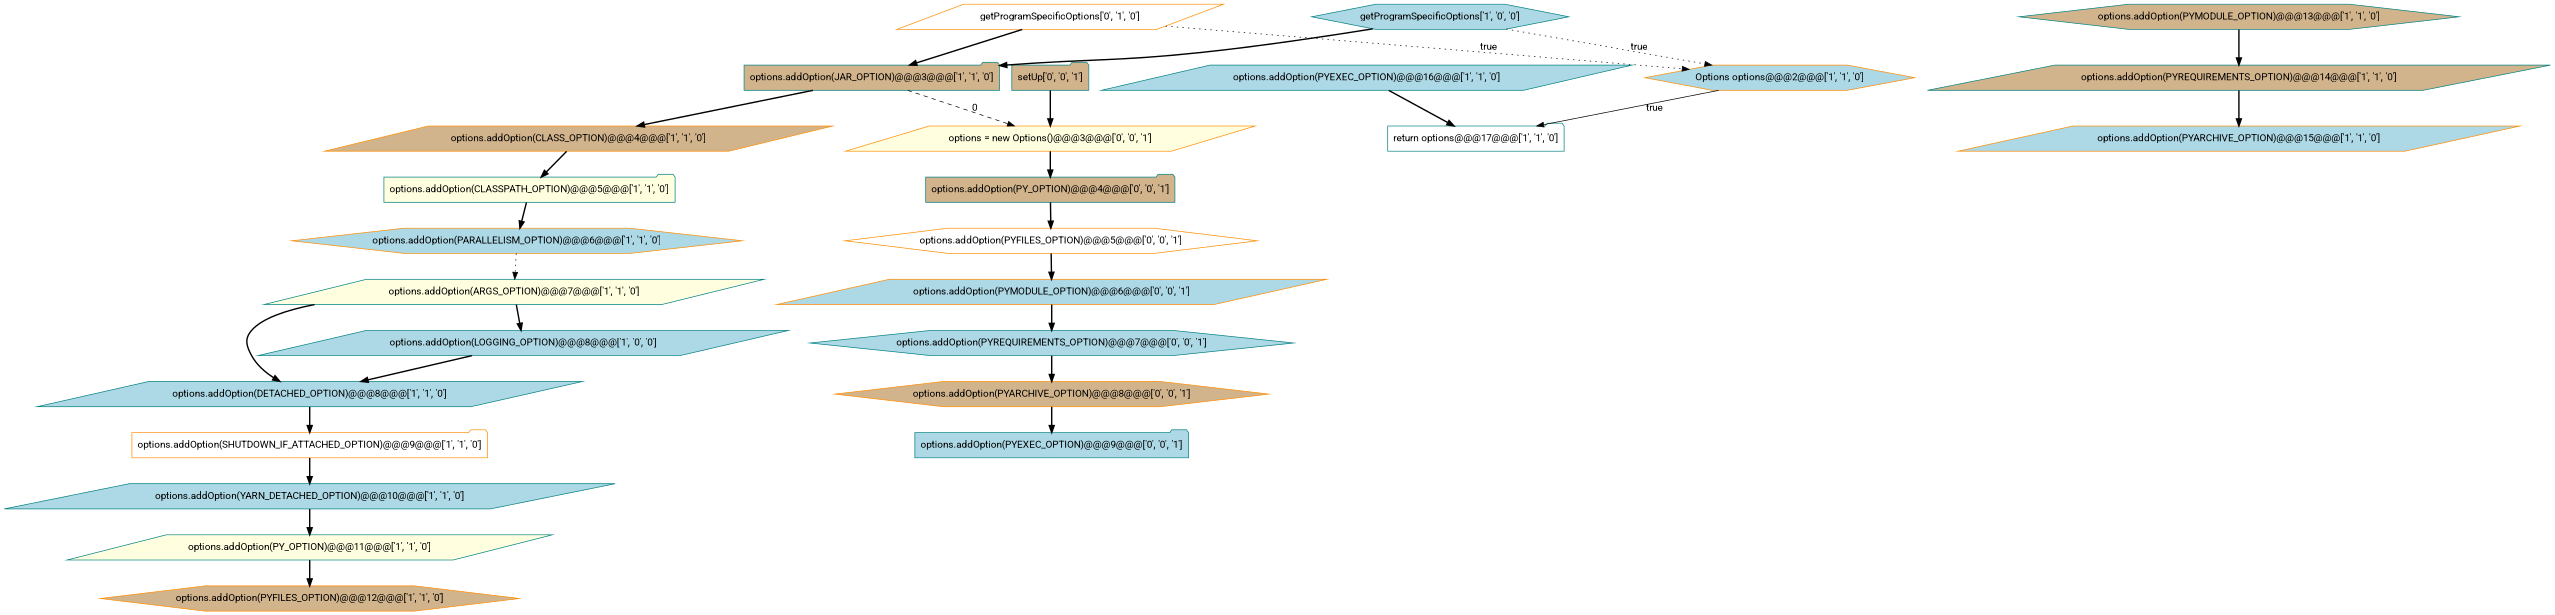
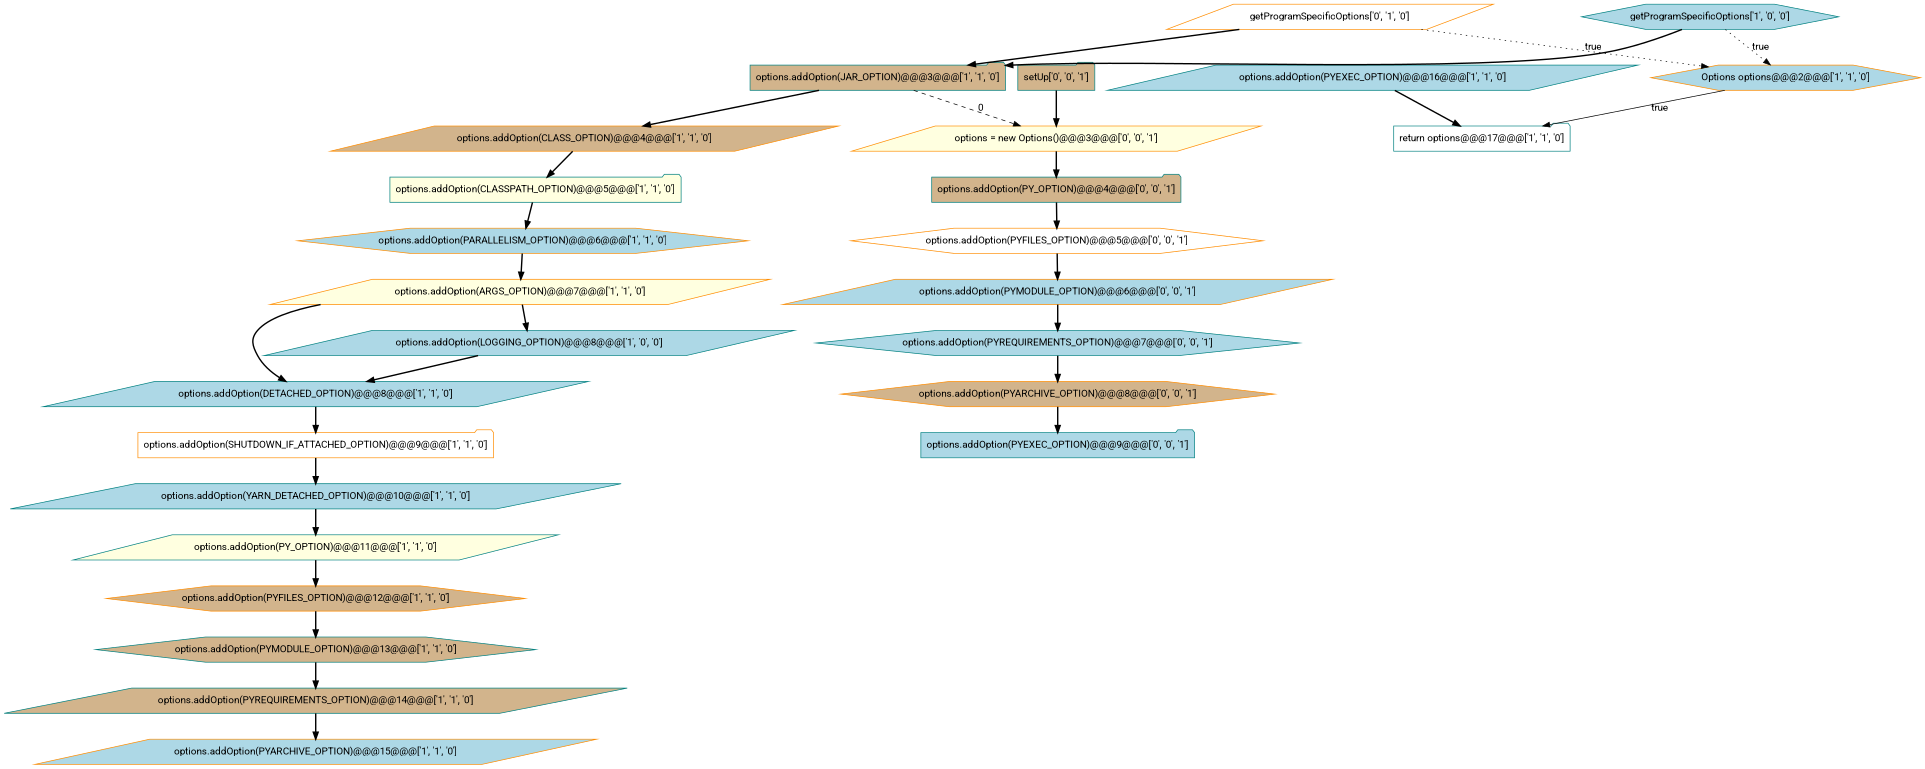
edge "options.addOption(PARALLELISM_OPTION)@@@6@@@['1', '1', '0']" -> "options.addOption(ARGS_OPTION)@@@7@@@['1', '1', '0']": style dotted -> bold
node "options.addOption(ARGS_OPTION)@@@7@@@['1', '1', '0']": color teal -> darkorange
edge "options.addOption(PYFILES_OPTION)@@@12@@@['1', '1', '0']" -> "options.addOption(PYMODULE_OPTION)@@@13@@@['1', '1', '0']": added
